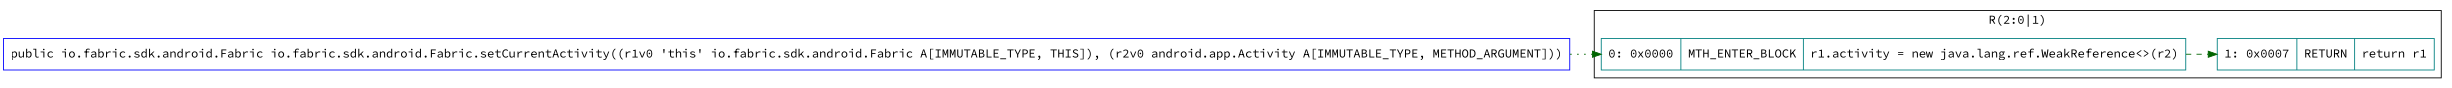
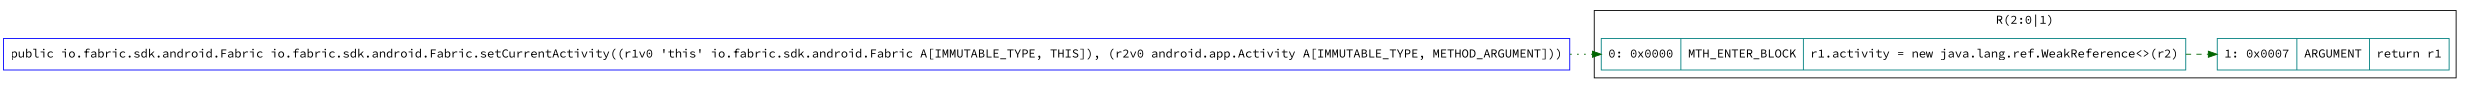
node "1: 0x0007": text "RETURN" -> "ARGUMENT"
